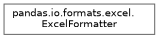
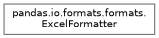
node "pandas.io.formats.excel. ExcelFormatter": label "pandas.io.formats.excel. ExcelFormatter" -> "pandas.io.formats.formats. ExcelFormatter"
